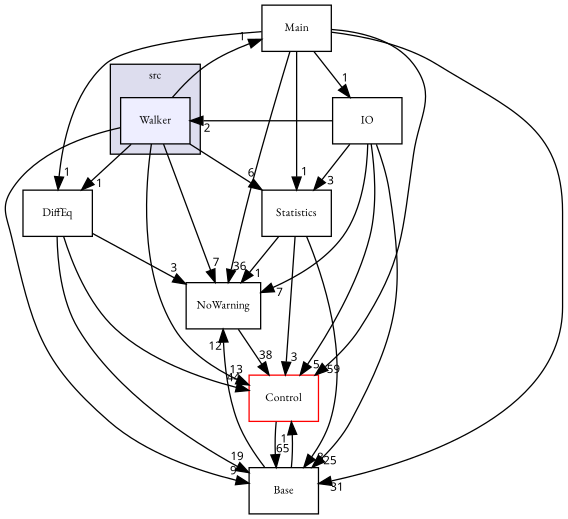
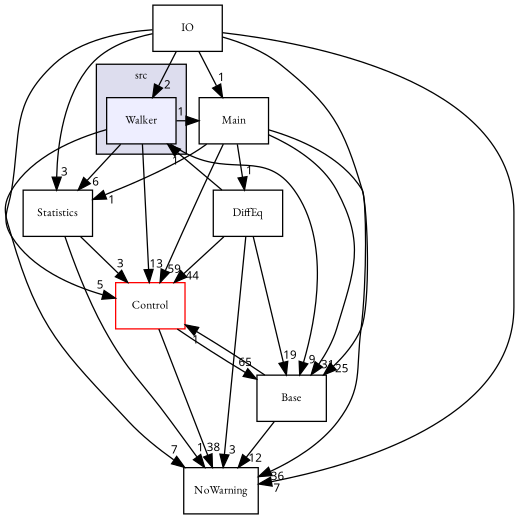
edge "Main" -> "IO": reversed
edge "Walker" -> "DiffEq": reversed
edge "Statistics" -> "Base": removed
edge "NoWarning" -> "Control": reversed
